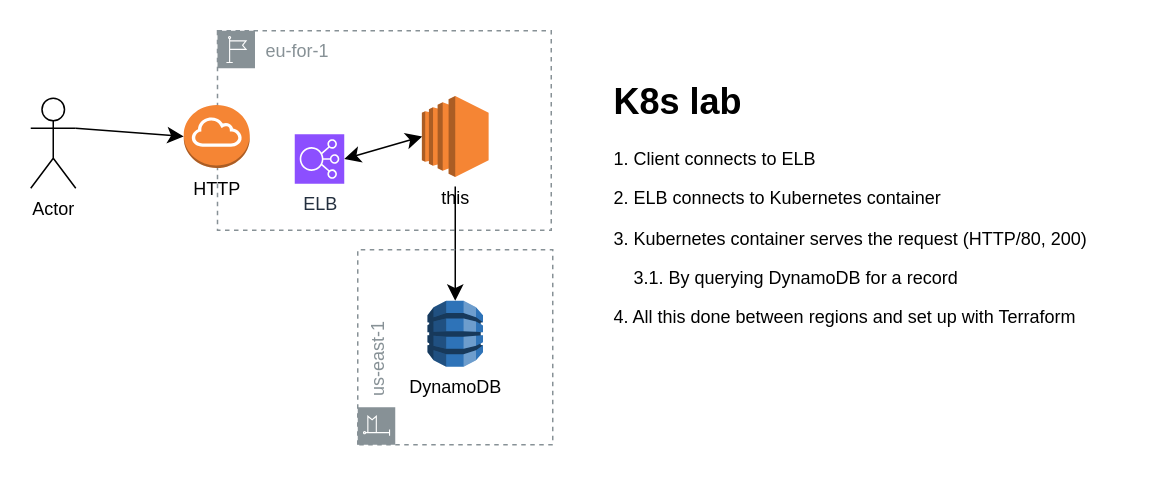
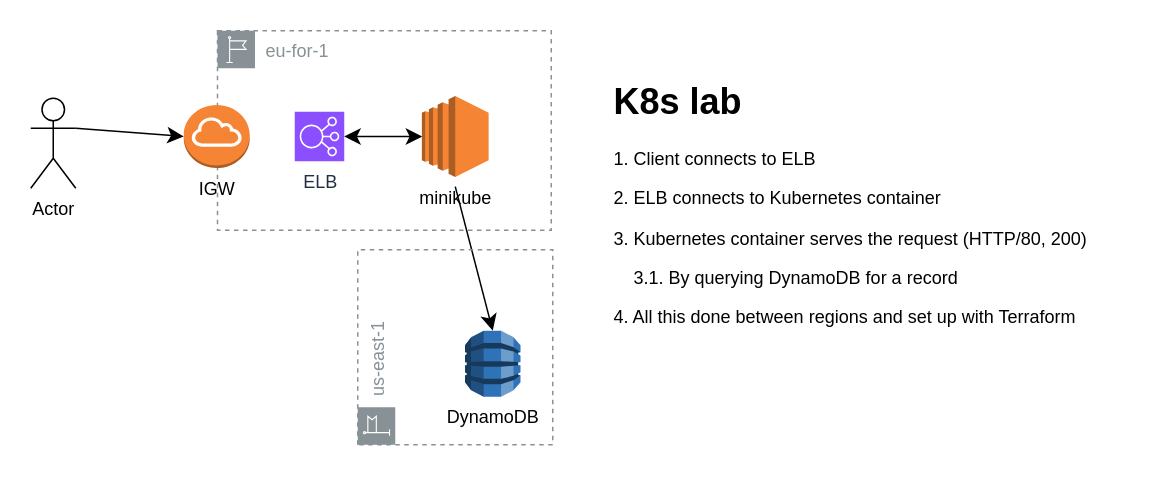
node "ELB": moved (320, 159) -> (320, 137)
node "HTTP": label "HTTP" -> "IGW"
node "this": label "this" -> "minikube"
node "DynamoDB": moved (455, 334) -> (493, 364)
